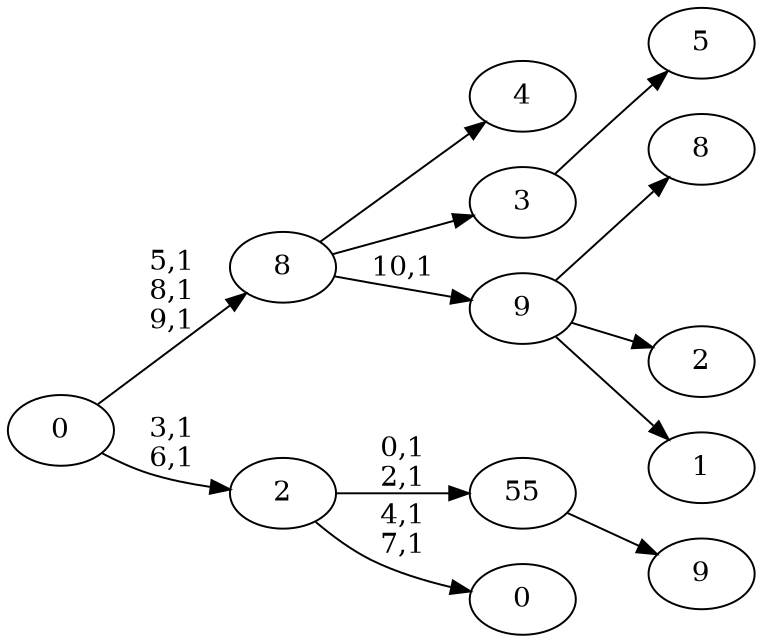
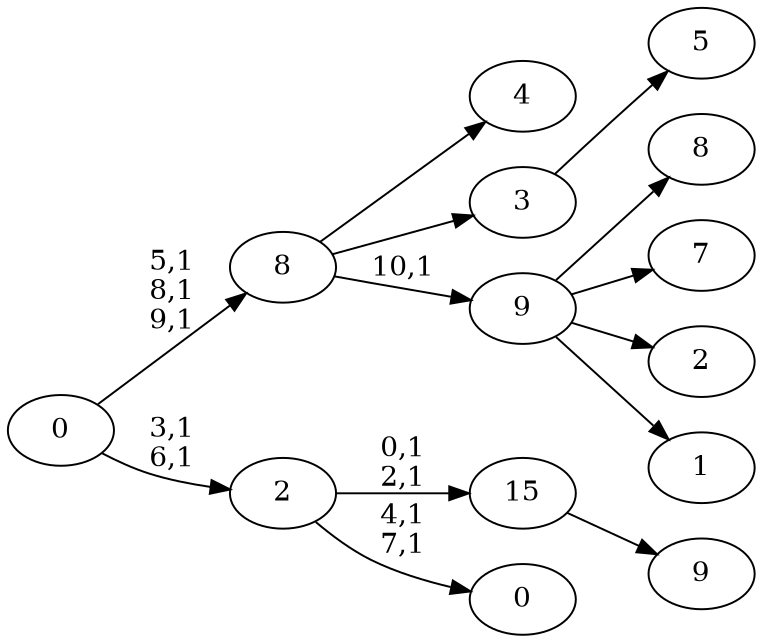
node "7": added
node "55": label "55" -> "15"
